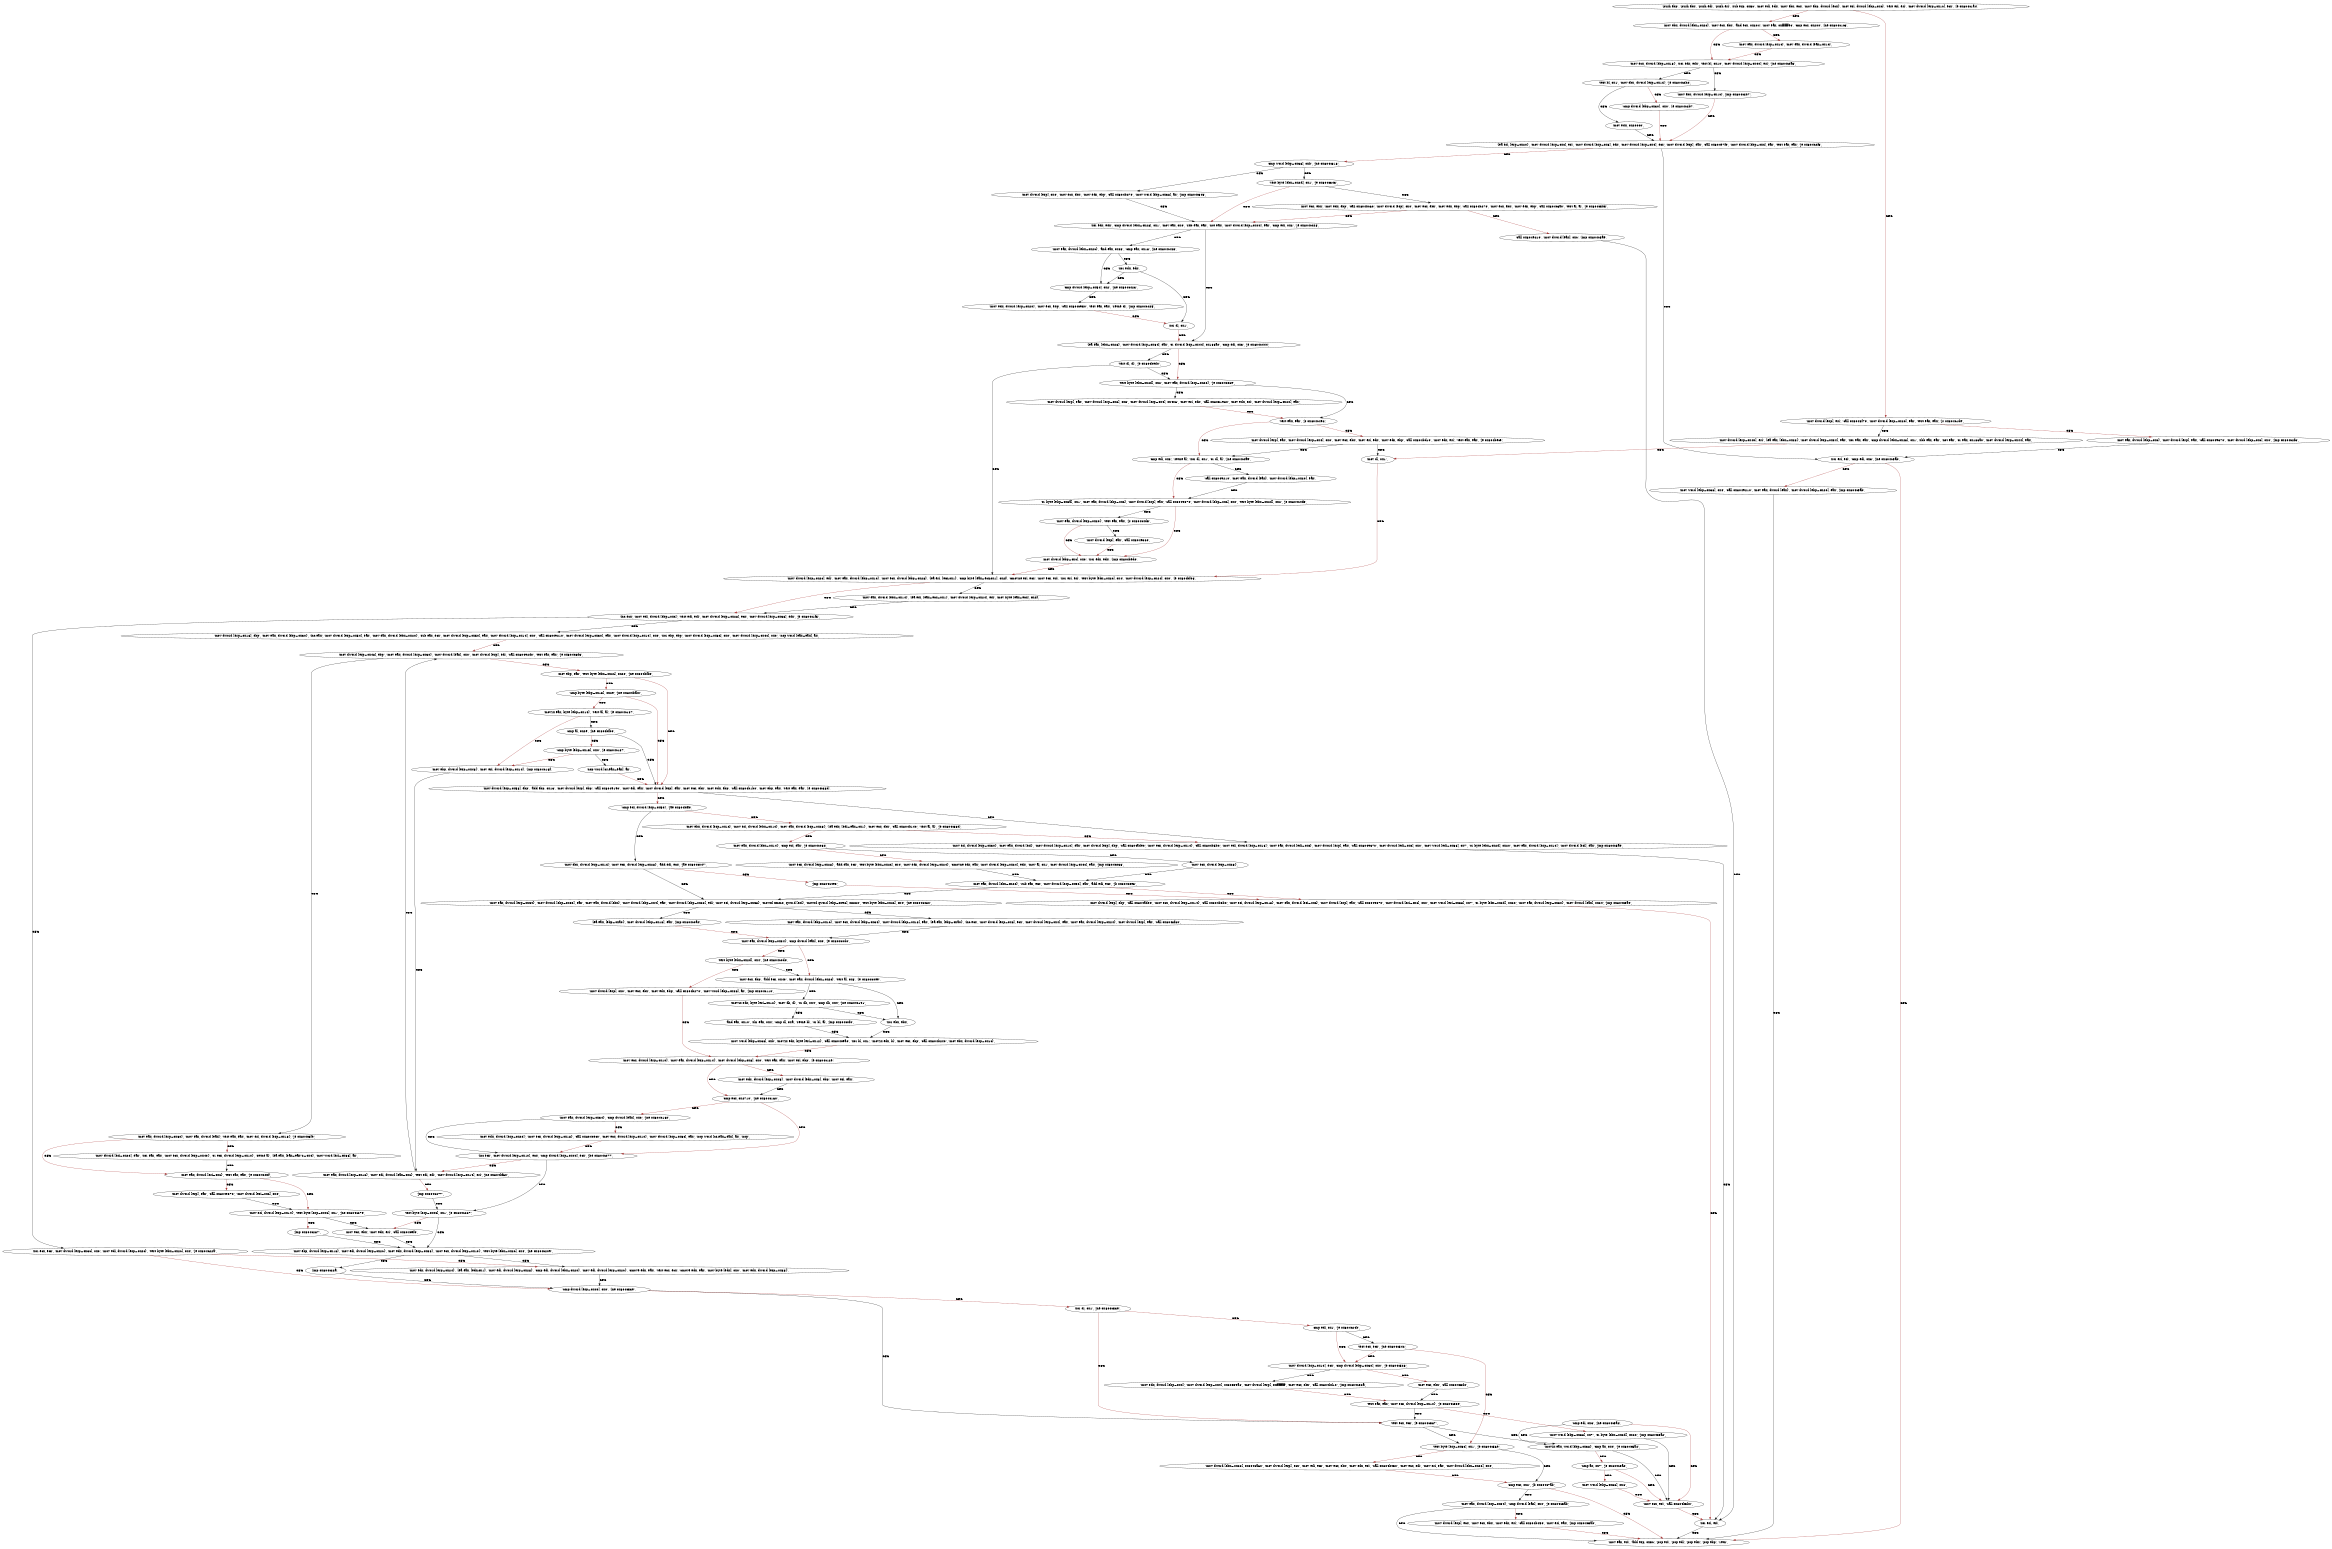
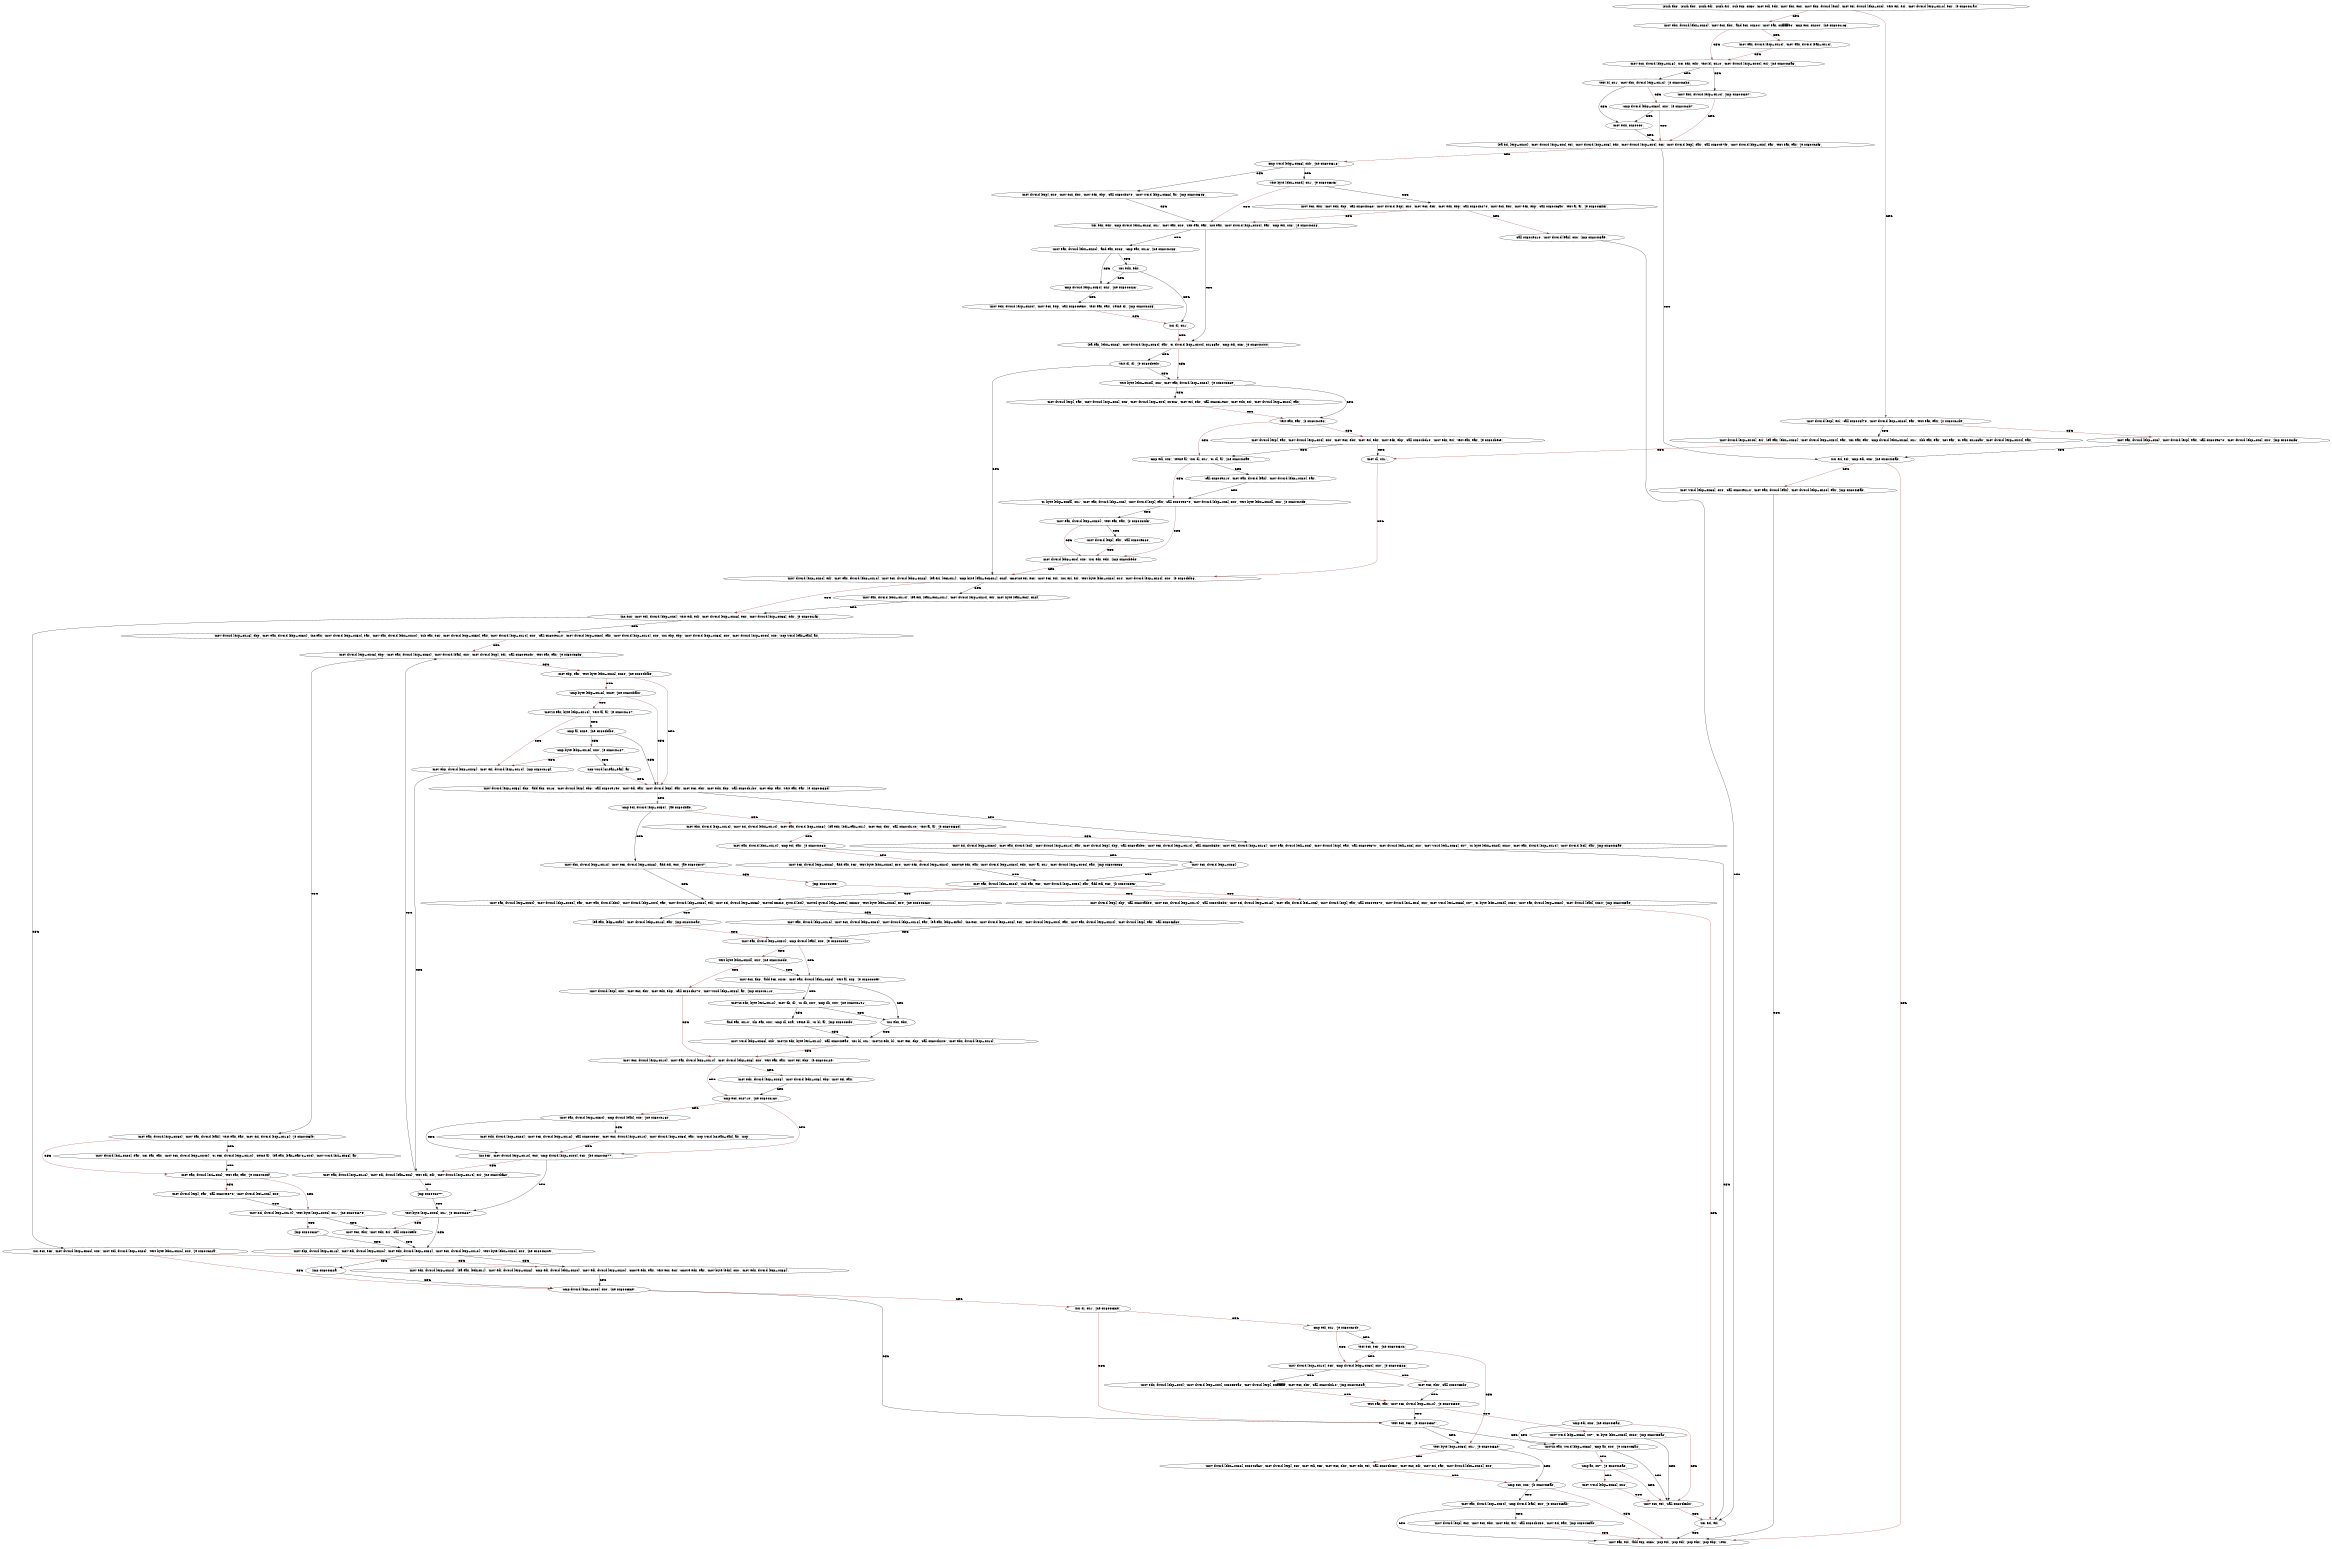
edge "'cmp dword [ebp+0x30], 0x0', 'je 0x804c2b7'," -> "'mov edx, 0x20000',": added, label "CFG"
node "'cmp ecx, 0x2', 'jb 0x804c7ab',": label "'cmp ecx, 0x2', 'jb 0x804c7ab'," -> "'cmp ecx, 0x2', 'jb 0x804c5ab',"
